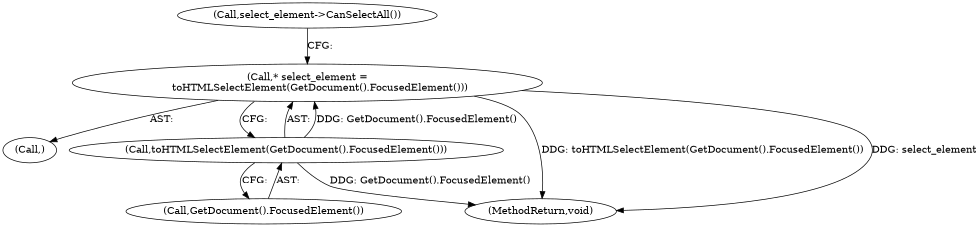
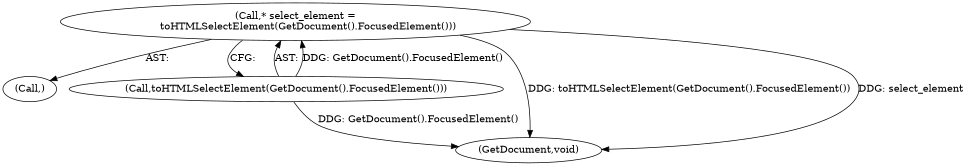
node "(Call,select_element->CanSelectAll())": removed
node "(Call,GetDocument().FocusedElement())": removed
node "(MethodReturn,void)": label "(MethodReturn,void)" -> "(GetDocument,void)"
